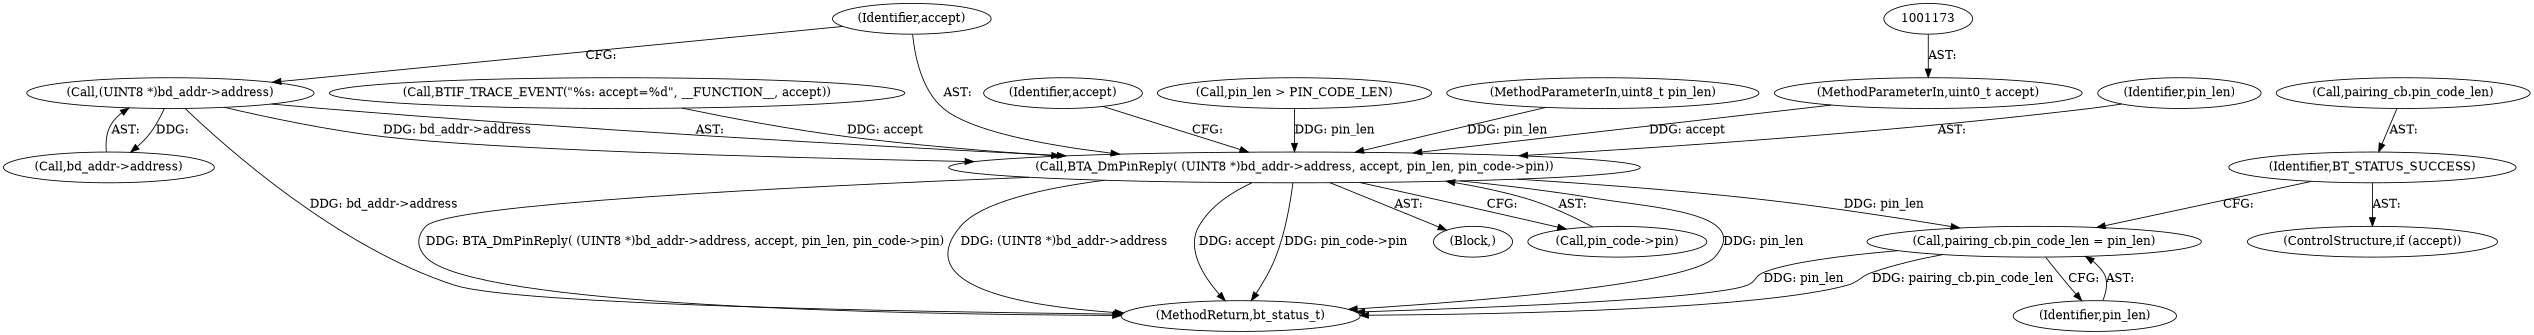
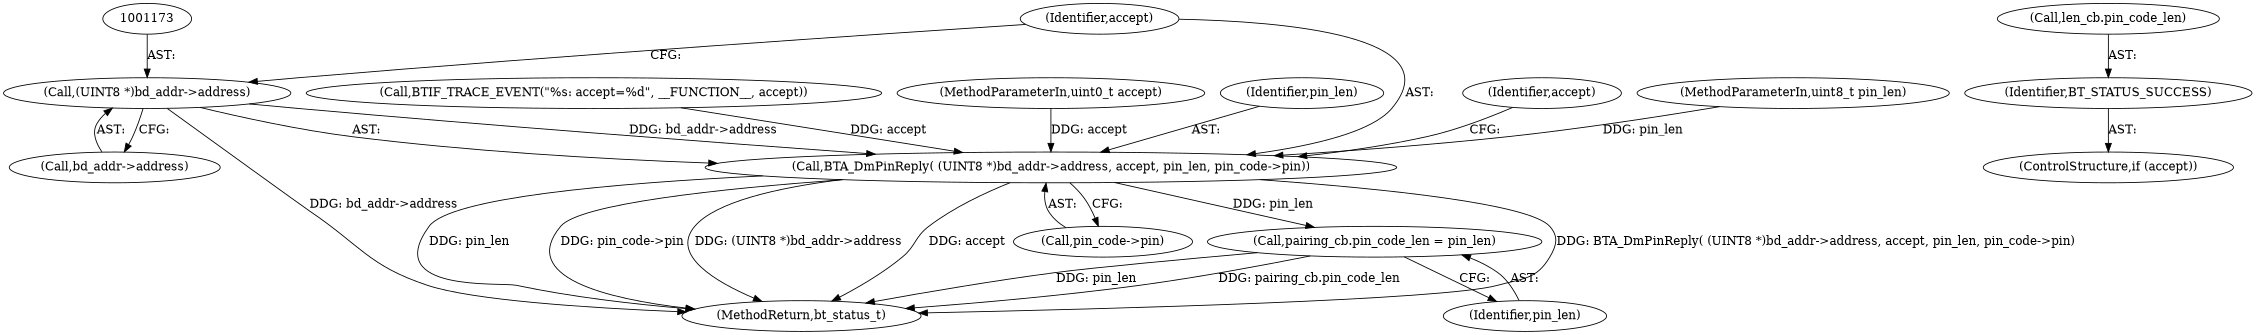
edge "1001173" -> "(MethodParameterIn,uint0_t accept)": now "1001173" -> "(Call,(UINT8 *)bd_addr->address)"
node "(Call,pin_len > PIN_CODE_LEN)": removed
node "(Call,pairing_cb.pin_code_len)": label "(Call,pairing_cb.pin_code_len)" -> "(Call,len_cb.pin_code_len)"
edge "(Call,(UINT8 *)bd_addr->address)" -> "(Call,bd_addr->address)": label "DDG: " -> "CFG: "
edge "(Identifier,BT_STATUS_SUCCESS)" -> "(Call,pairing_cb.pin_code_len = pin_len)": removed, label "CFG:"
node "(Block,)": removed
